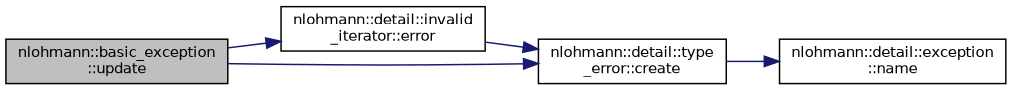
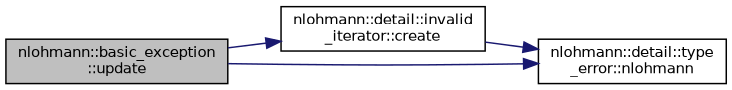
node "nlohmann::detail::invalid _iterator::error": label "nlohmann::detail::invalid _iterator::error" -> "nlohmann::detail::invalid _iterator::create"
node "nlohmann::detail::type _error::create": label "nlohmann::detail::type _error::create" -> "nlohmann::detail::type _error::nlohmann"
node "nlohmann::detail::exception ::name": removed
